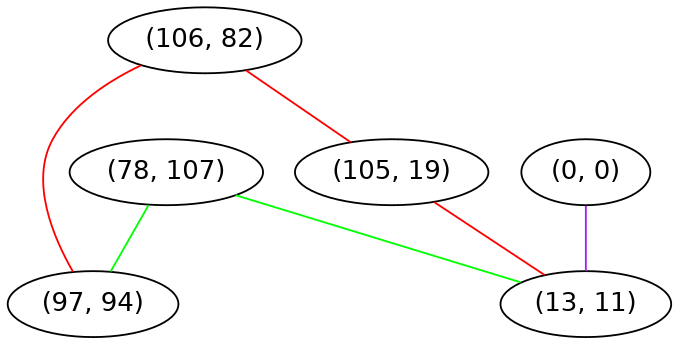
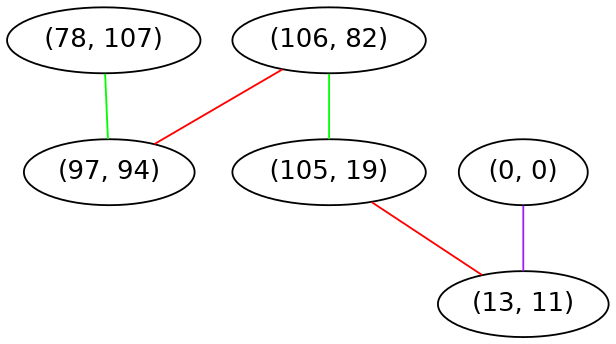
edge "(106, 82)" -- "(105, 19)": color red -> green
edge "(78, 107)" -- "(13, 11)": removed
